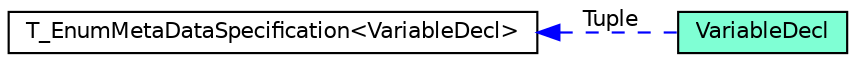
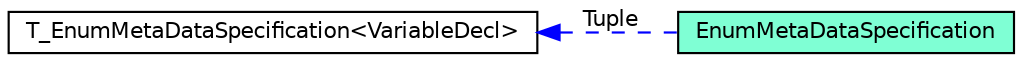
node "VariableDecl": label "VariableDecl" -> "EnumMetaDataSpecification"
